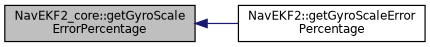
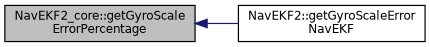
node "NavEKF2::getGyroScaleError Percentage": label "NavEKF2::getGyroScaleError Percentage" -> "NavEKF2::getGyroScaleError NavEKF"
